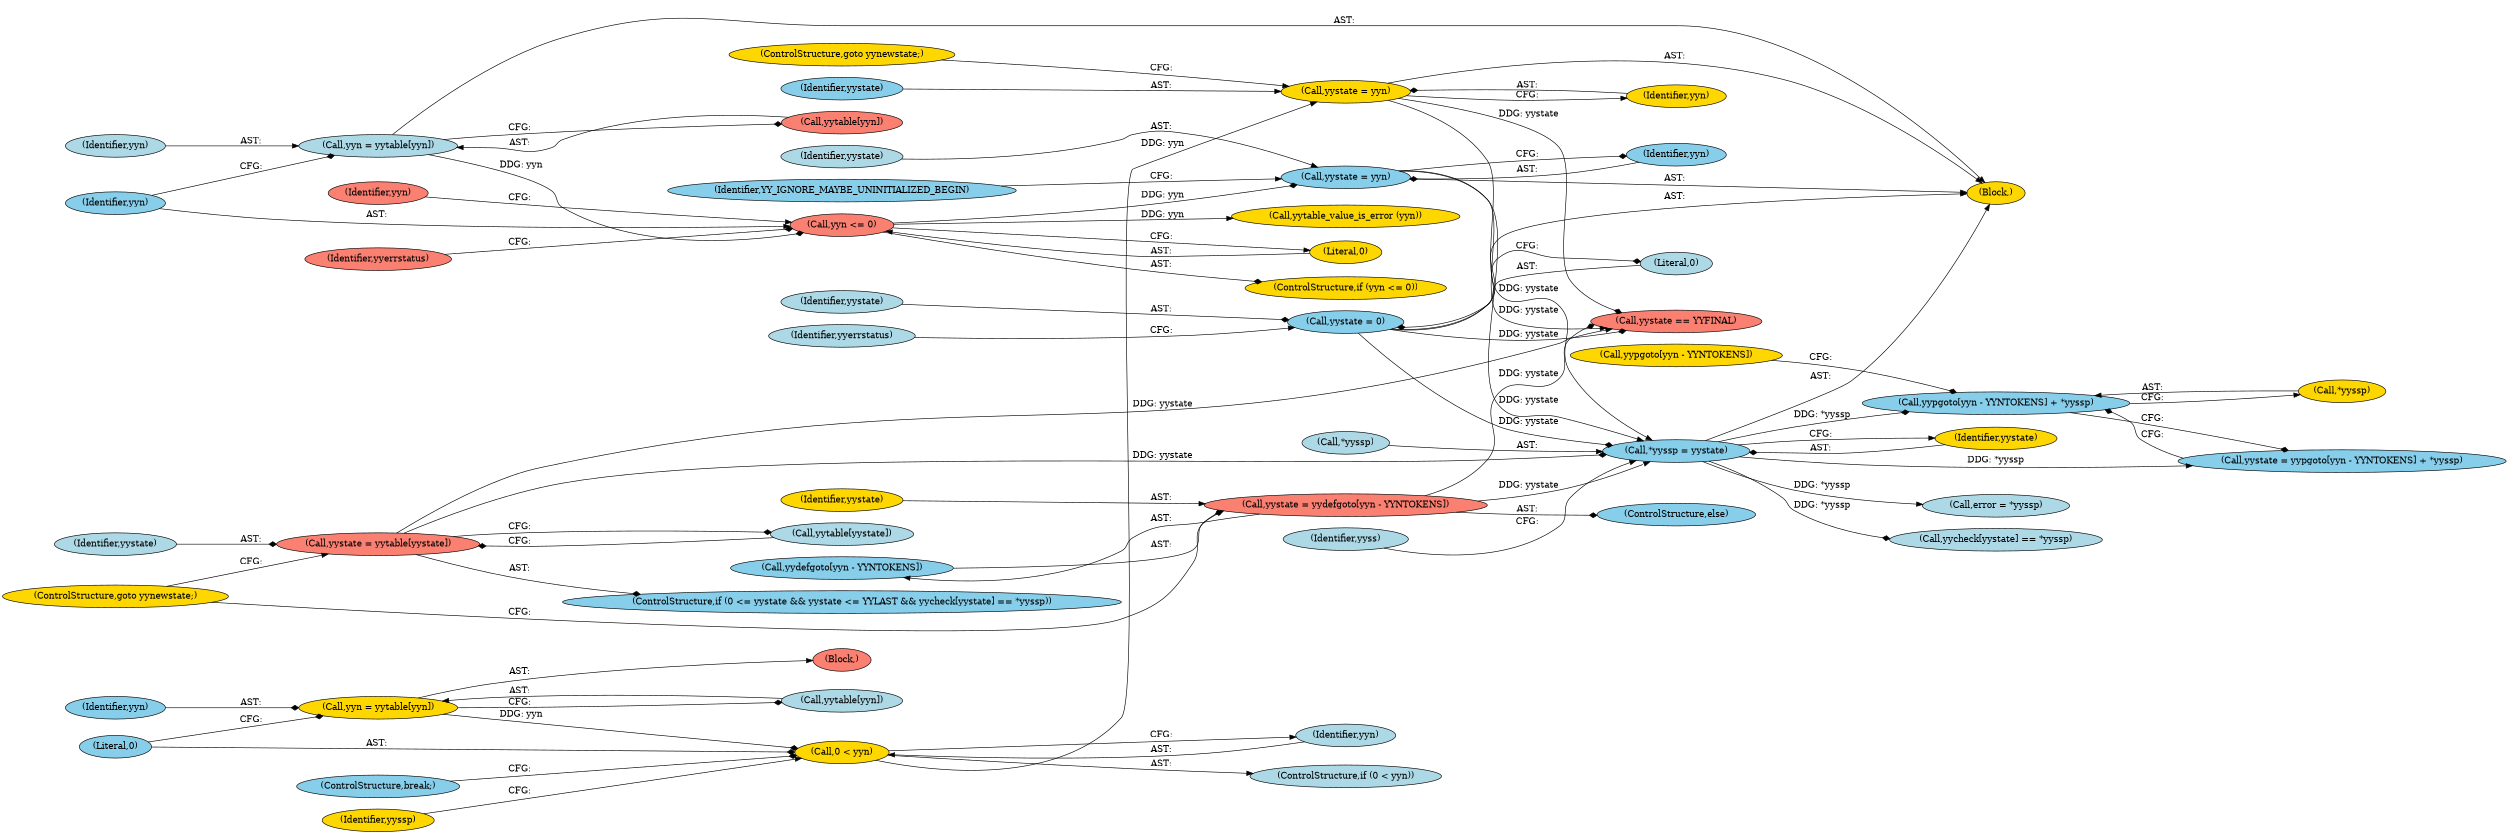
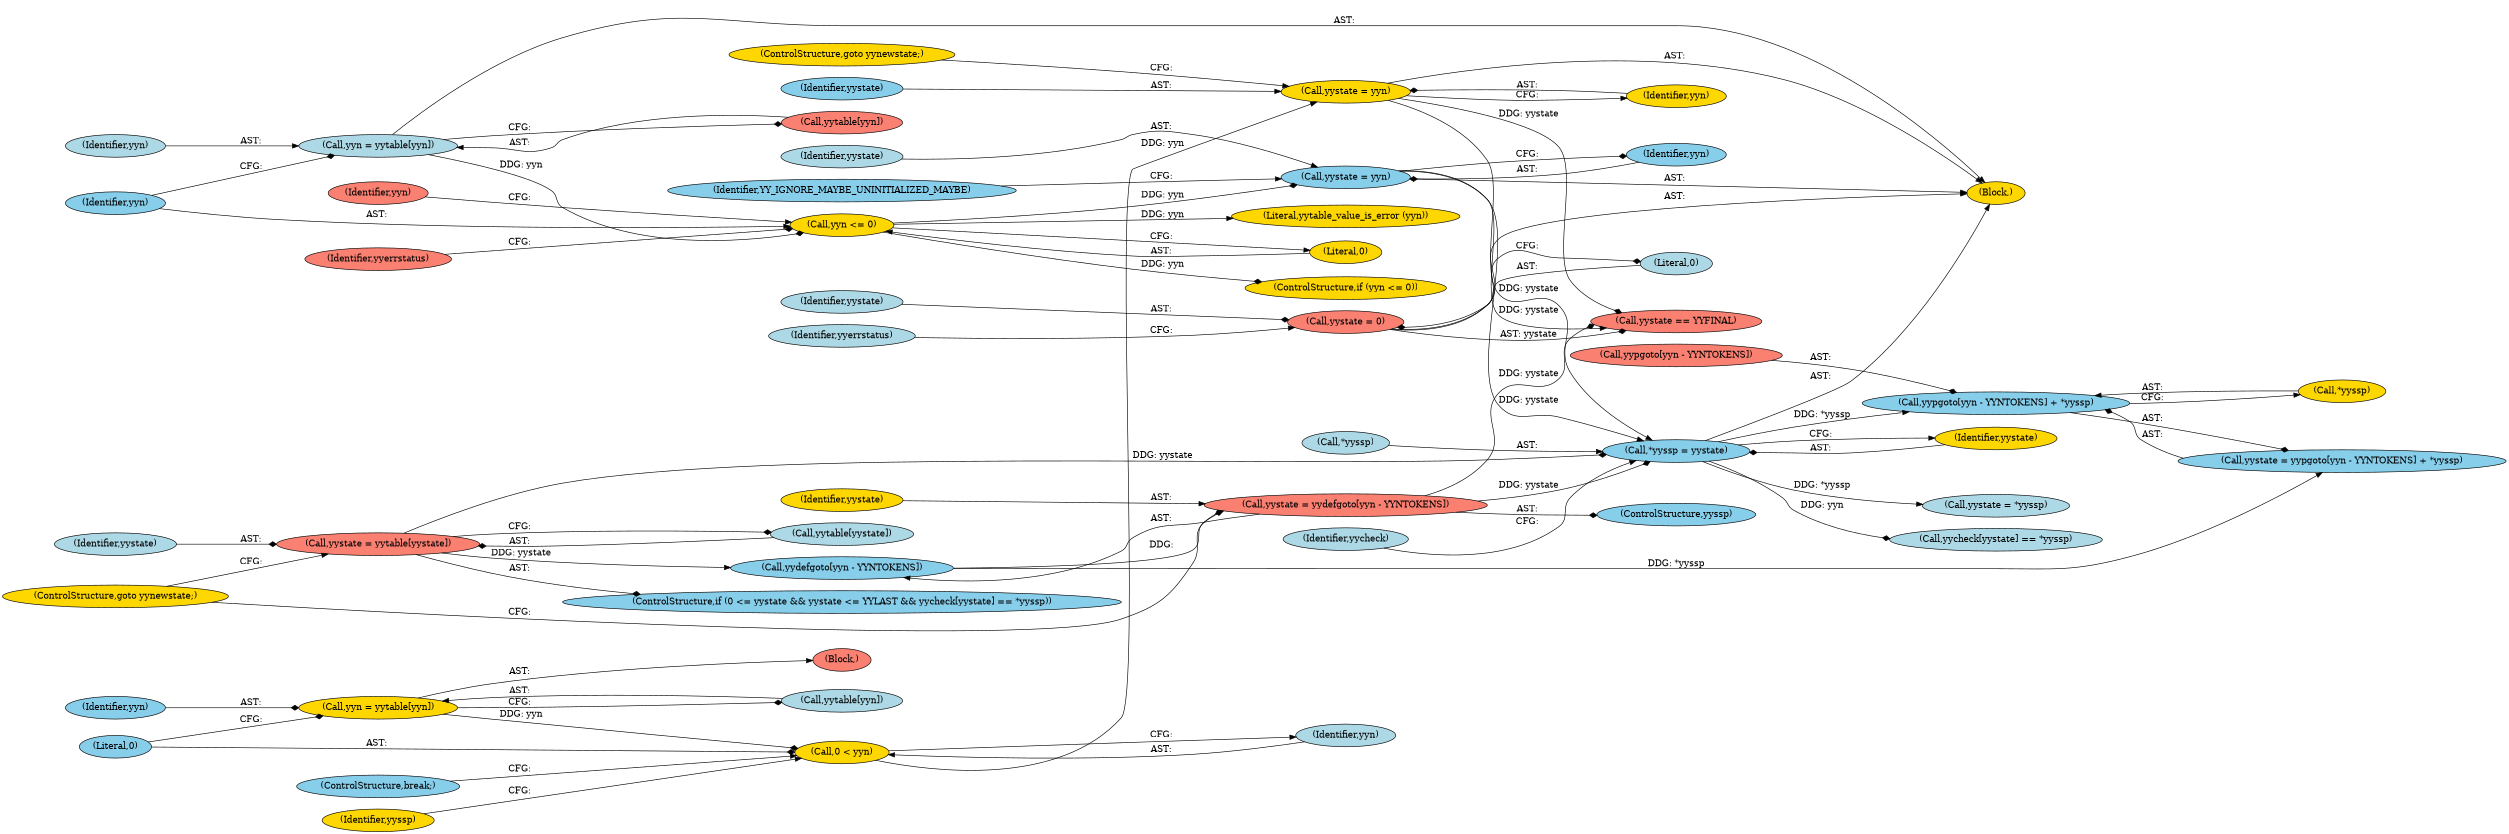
node "(Identifier,YY_IGNORE_MAYBE_UNINITIALIZED_BEGIN)": label "(Identifier,YY_IGNORE_MAYBE_UNINITIALIZED_BEGIN)" -> "(Identifier,YY_IGNORE_MAYBE_UNINITIALIZED_MAYBE)"
node "(Call,yytable_value_is_error (yyn))": label "(Call,yytable_value_is_error (yyn))" -> "(Literal,yytable_value_is_error (yyn))"
node "(Call,yyn <= 0)": fillcolor salmon -> gold
edge "(Call,yyn <= 0)" -> "(ControlStructure,if (yyn <= 0))": label "AST: " -> "DDG: yyn"
node "(Call,yystate = 0)": fillcolor skyblue -> salmon
edge "(Call,yystate = 0)" -> "(Call,yystate == YYFINAL)": label "DDG: yystate" -> "AST: yystate"
node "(Call,yypgoto[yyn - YYNTOKENS])": fillcolor gold -> salmon
edge "(Call,yypgoto[yyn - YYNTOKENS])" -> "(Call,yypgoto[yyn - YYNTOKENS] + *yyssp)": label "CFG: " -> "AST: "
edge "(Call,yystate = 0)" -> "(Call,*yyssp = yystate)": removed, label "DDG: yystate"
edge "(Call,yystate = yytable[yystate])" -> "(Call,yystate == YYFINAL)": now "(Call,yystate = yytable[yystate])" -> "(Call,yydefgoto[yyn - YYNTOKENS])"
edge "(Call,yypgoto[yyn - YYNTOKENS] + *yyssp)" -> "(Call,yystate = yypgoto[yyn - YYNTOKENS] + *yyssp)": label "CFG: " -> "AST: "
edge "(Call,*yyssp = yystate)" -> "(Call,yypgoto[yyn - YYNTOKENS] + *yyssp)": arrowhead diamond -> normal
edge "(Call,yystate = yypgoto[yyn - YYNTOKENS] + *yyssp)" -> "(Call,yypgoto[yyn - YYNTOKENS] + *yyssp)": label "CFG: " -> "AST: "
edge "(Call,*yyssp = yystate)" -> "(Call,yystate = yypgoto[yyn - YYNTOKENS] + *yyssp)": now "(Call,yydefgoto[yyn - YYNTOKENS])" -> "(Call,yystate = yypgoto[yyn - YYNTOKENS] + *yyssp)"
edge "(Call,yystate = yydefgoto[yyn - YYNTOKENS])" -> "(Call,*yyssp = yystate)": arrowhead normal -> diamond
edge "(Call,*yyssp = yystate)" -> "(Call,yycheck[yystate] == *yyssp)": label "DDG: *yyssp" -> "DDG: yyn"
node "(Call,error = *yyssp)": label "(Call,error = *yyssp)" -> "(Call,yystate = *yyssp)"
node "(ControlStructure,else)": label "(ControlStructure,else)" -> "(ControlStructure,yyssp)"
node "(Identifier,yyss)": label "(Identifier,yyss)" -> "(Identifier,yycheck)"
edge "(Call,yytable[yystate])" -> "(Call,yystate = yytable[yystate])": label "CFG: " -> "AST: "
edge "(Call,yydefgoto[yyn - YYNTOKENS])" -> "(Call,yystate = yydefgoto[yyn - YYNTOKENS])": label "AST: " -> "DDG: "
edge "(ControlStructure,break;)" -> "(Call,0 < yyn)": arrowhead diamond -> normal
node "(ControlStructure,if (0 < yyn))": removed
